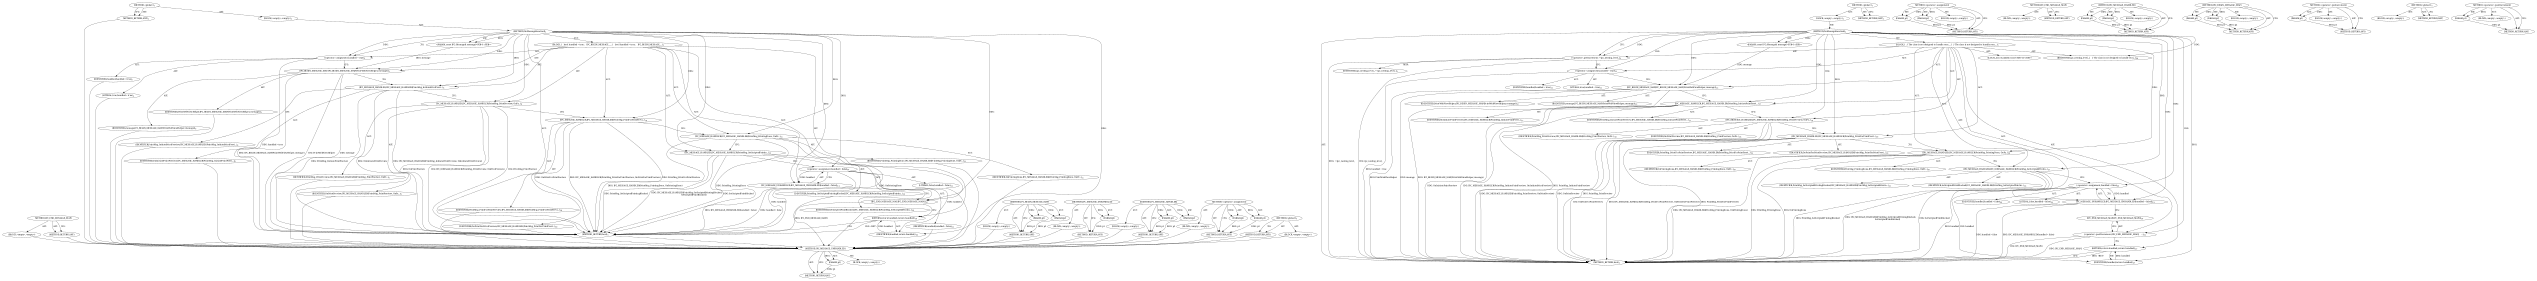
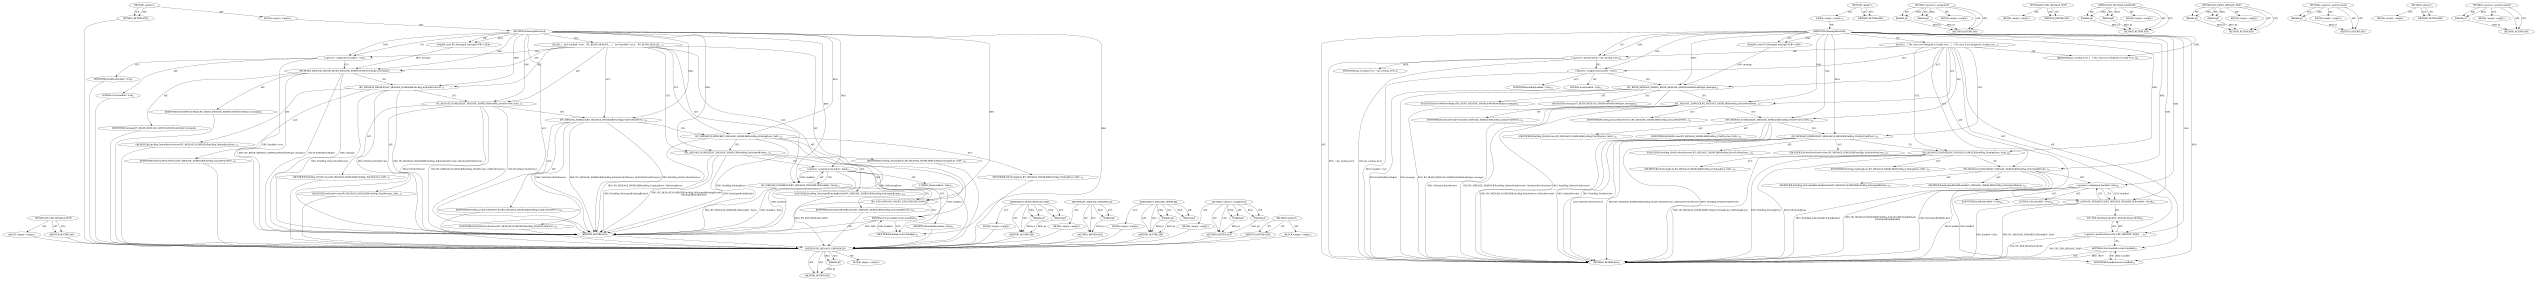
node "<(LOCAL,bool handled: bool)<SUB>11</SUB>>": removed
